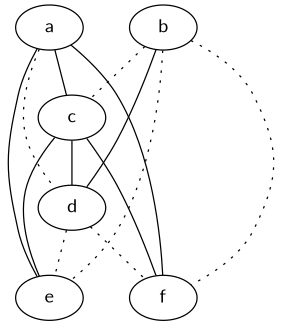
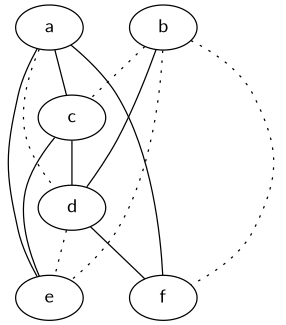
edge "c" -- "f": removed
edge "d" -- "f": style dotted -> solid
